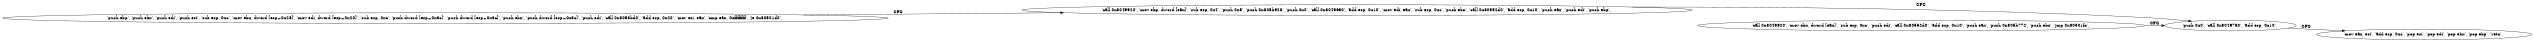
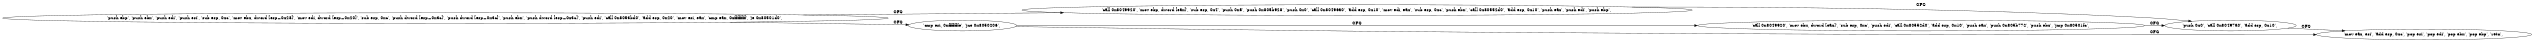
node "'cmp esi, 0xfffffffe', 'jne 0x8050206',": added
